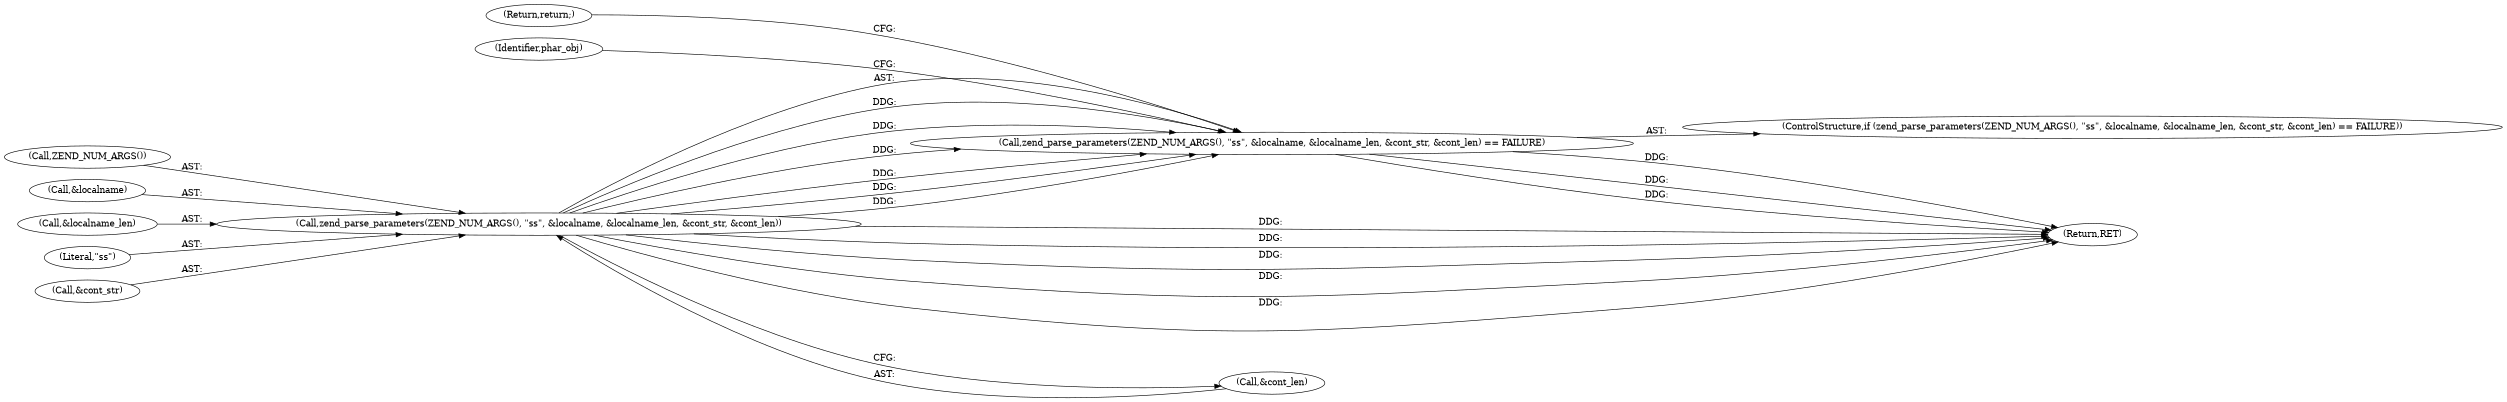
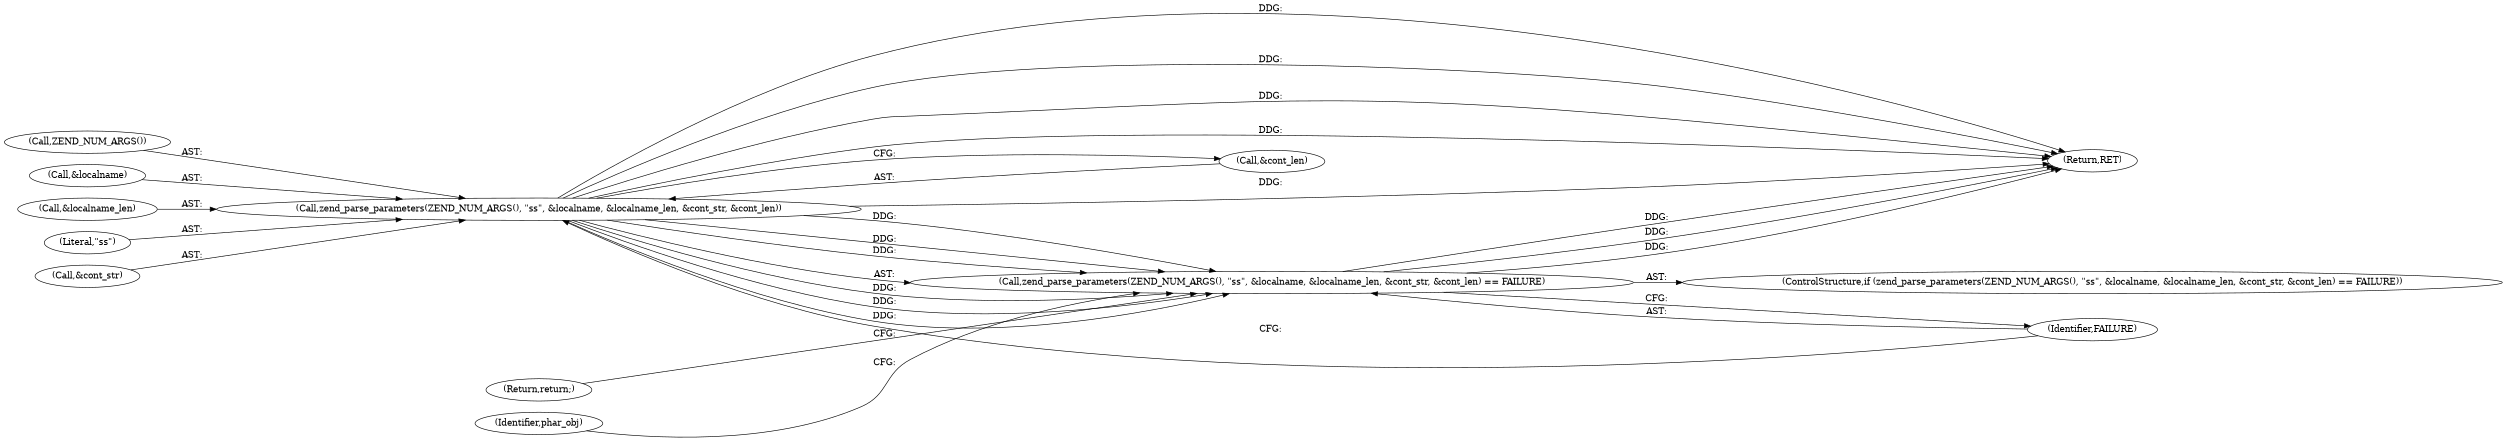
node "(Identifier,FAILURE)": added
